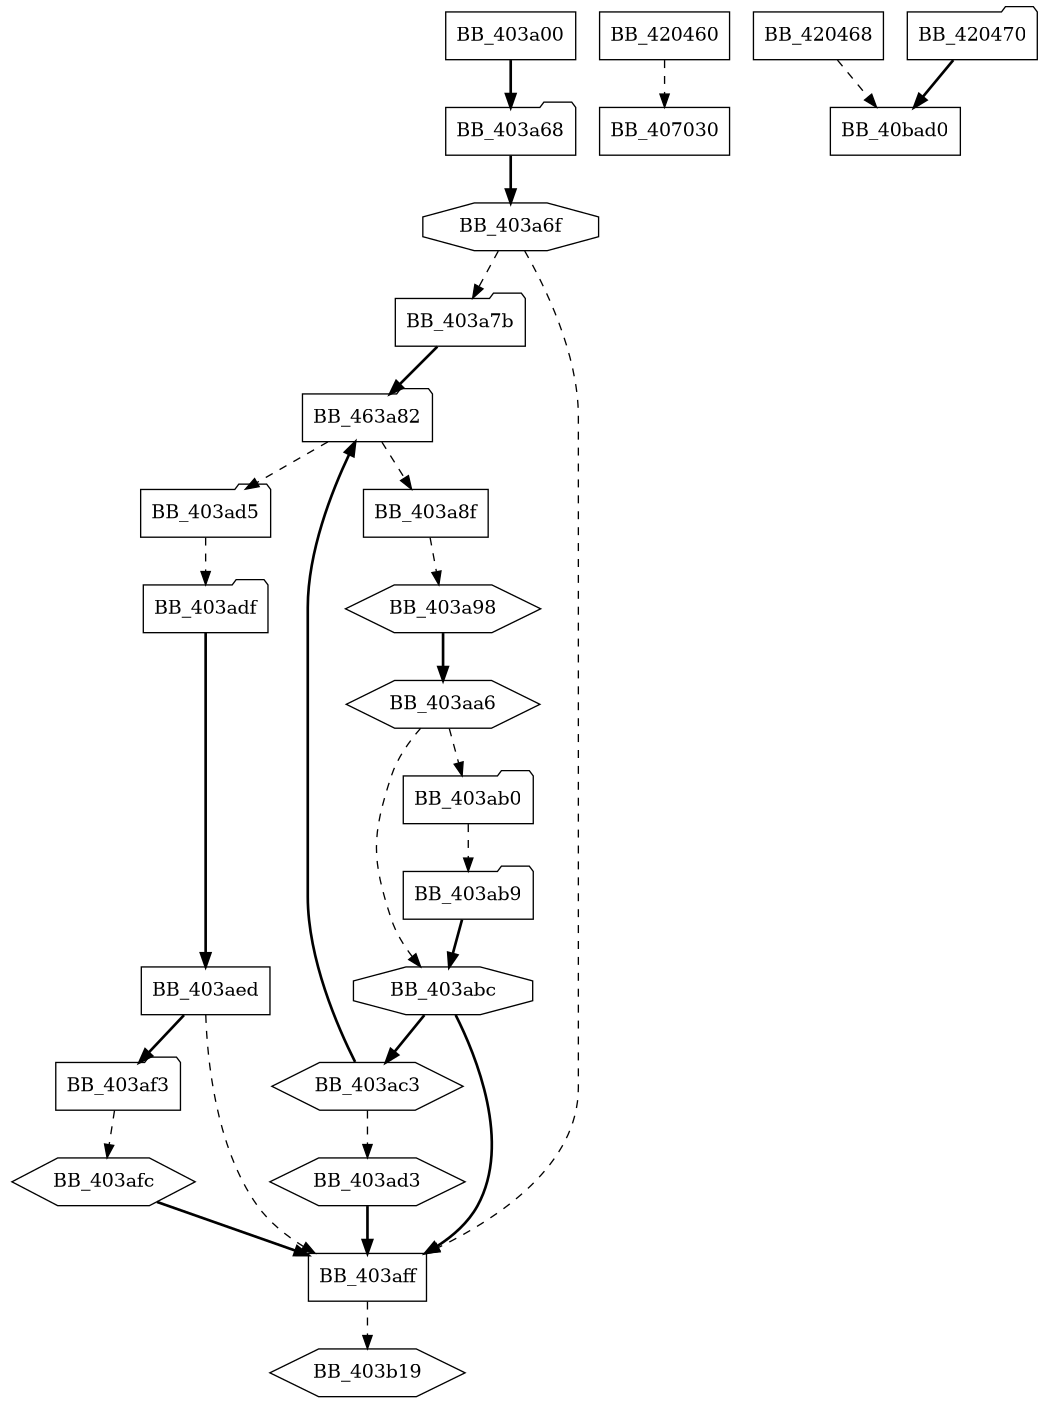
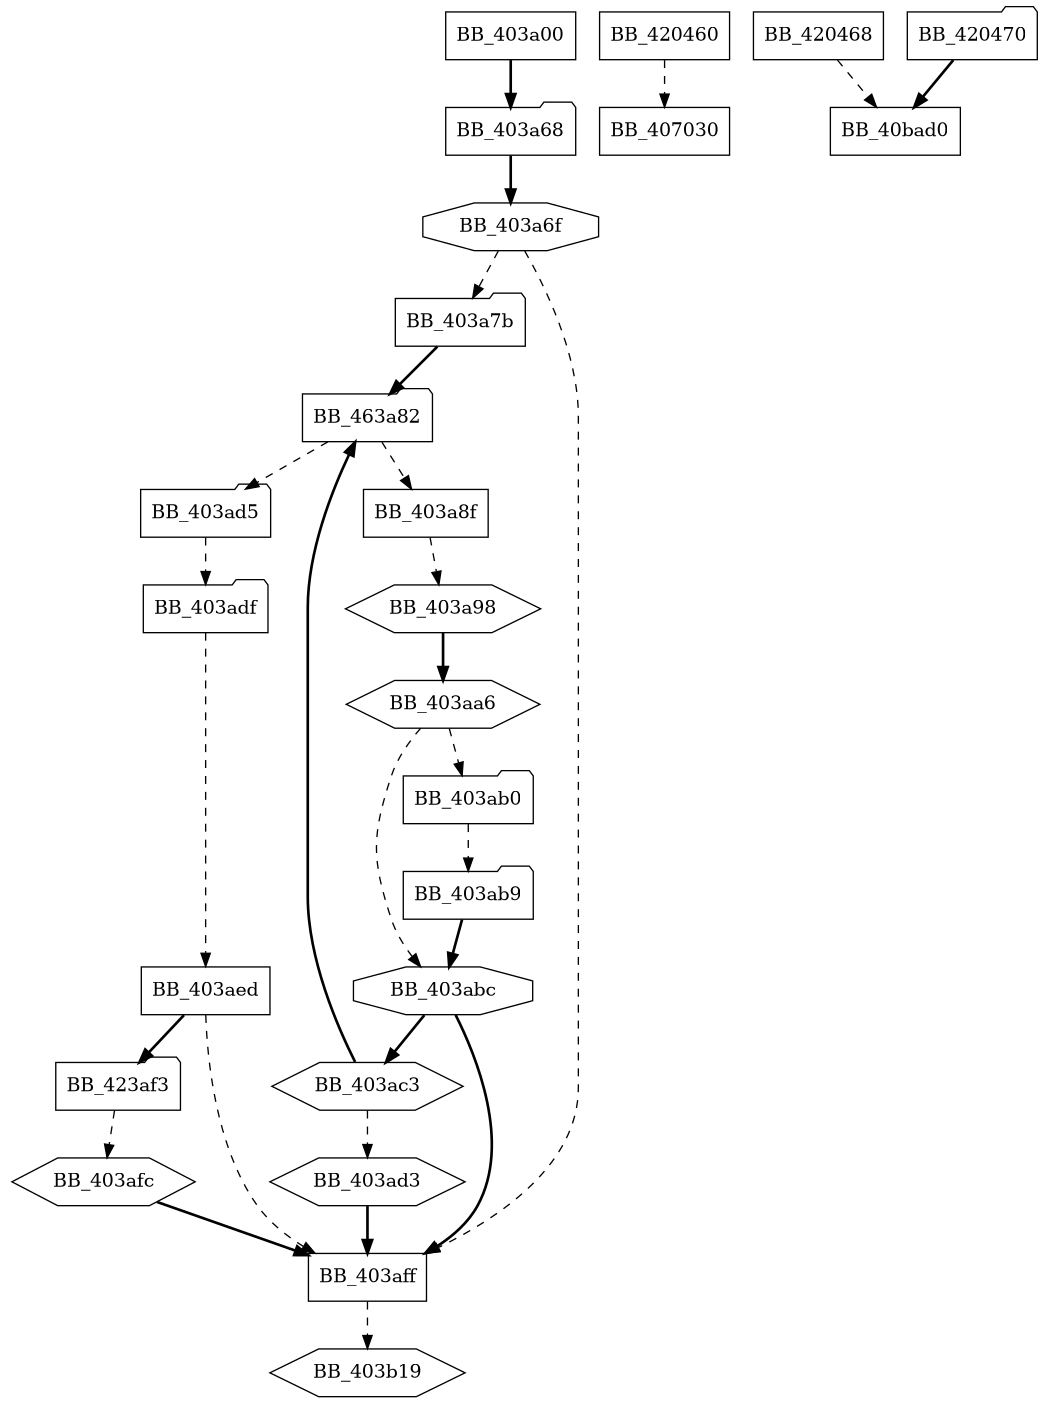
edge "BB_403adf" -> "BB_403aed": style bold -> dashed
node "BB_403af3": label "BB_403af3" -> "BB_423af3"
